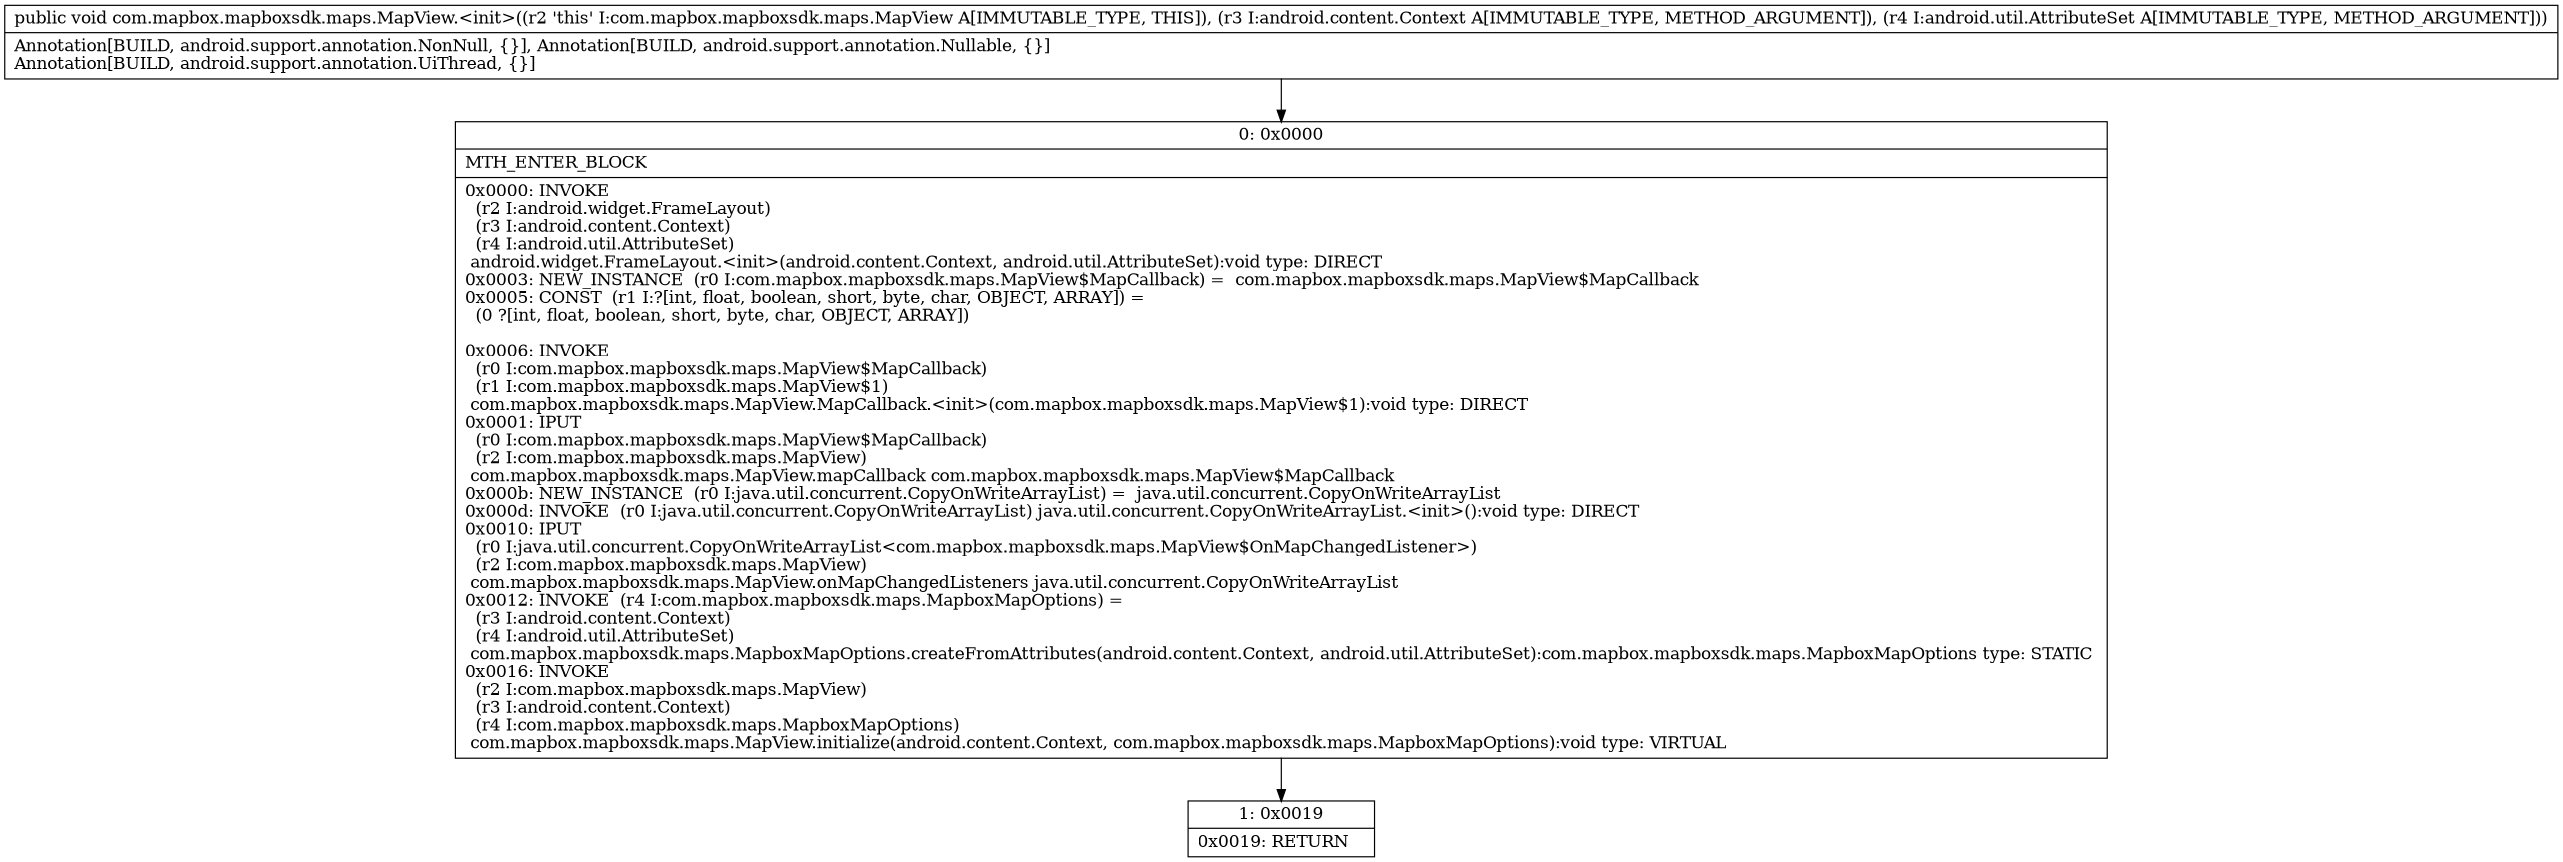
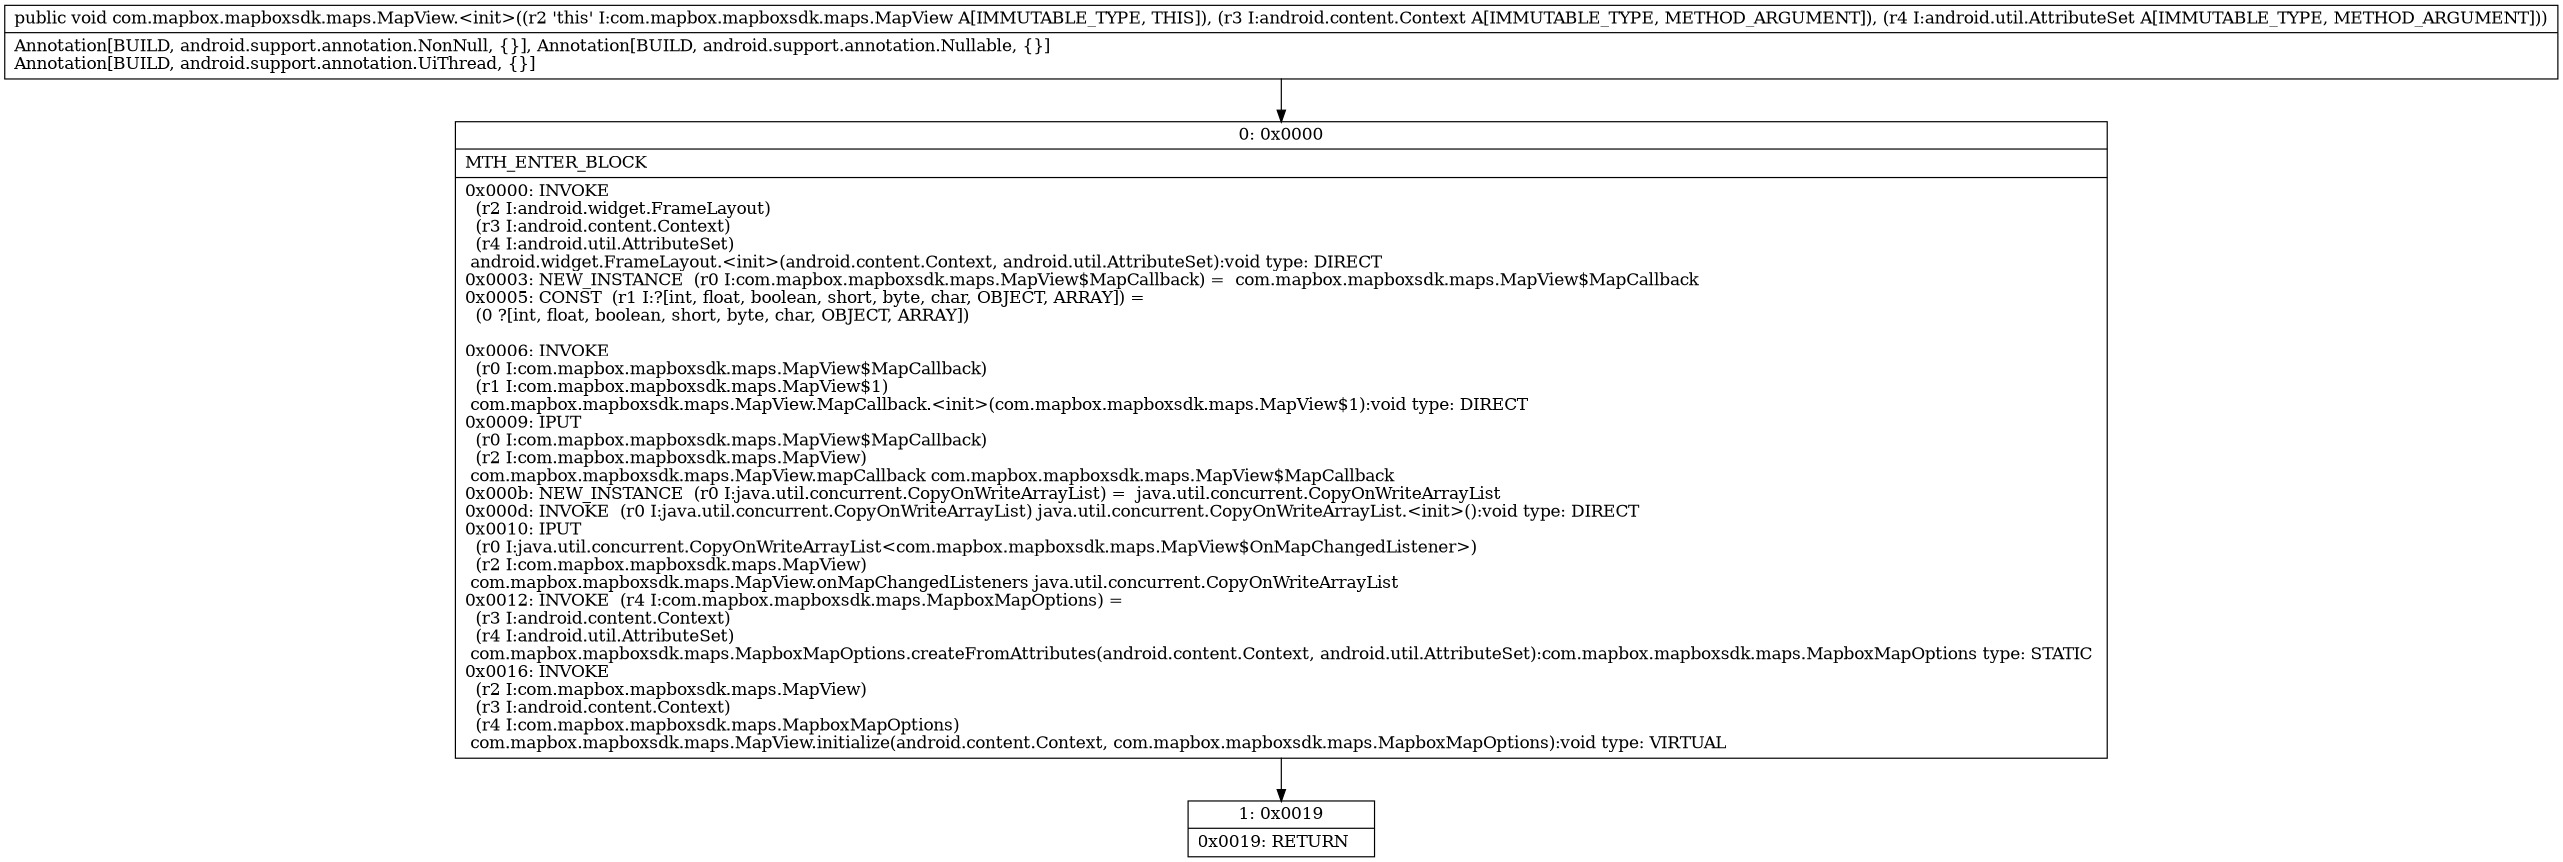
node "0: 0x0000": text "0x0001: IPUT" -> "0x0009: IPUT"
